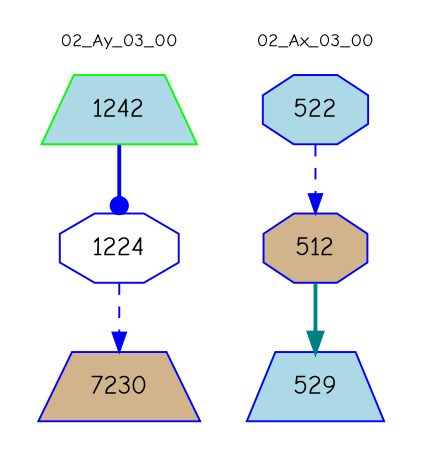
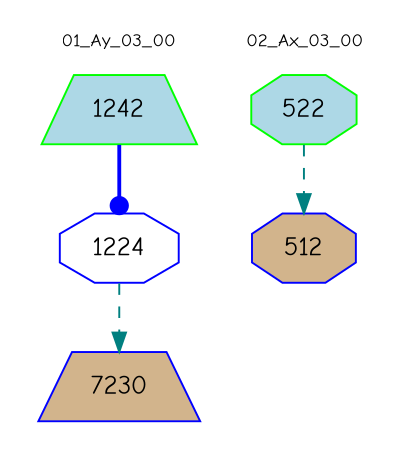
cluster "02_Ay_03_00": label "02_Ay_03_00" -> "01_Ay_03_00"
node "522": color blue -> green
edge "522" -> "512": color blue -> teal
edge "1224" -> "7230": color blue -> teal
node "529": removed
